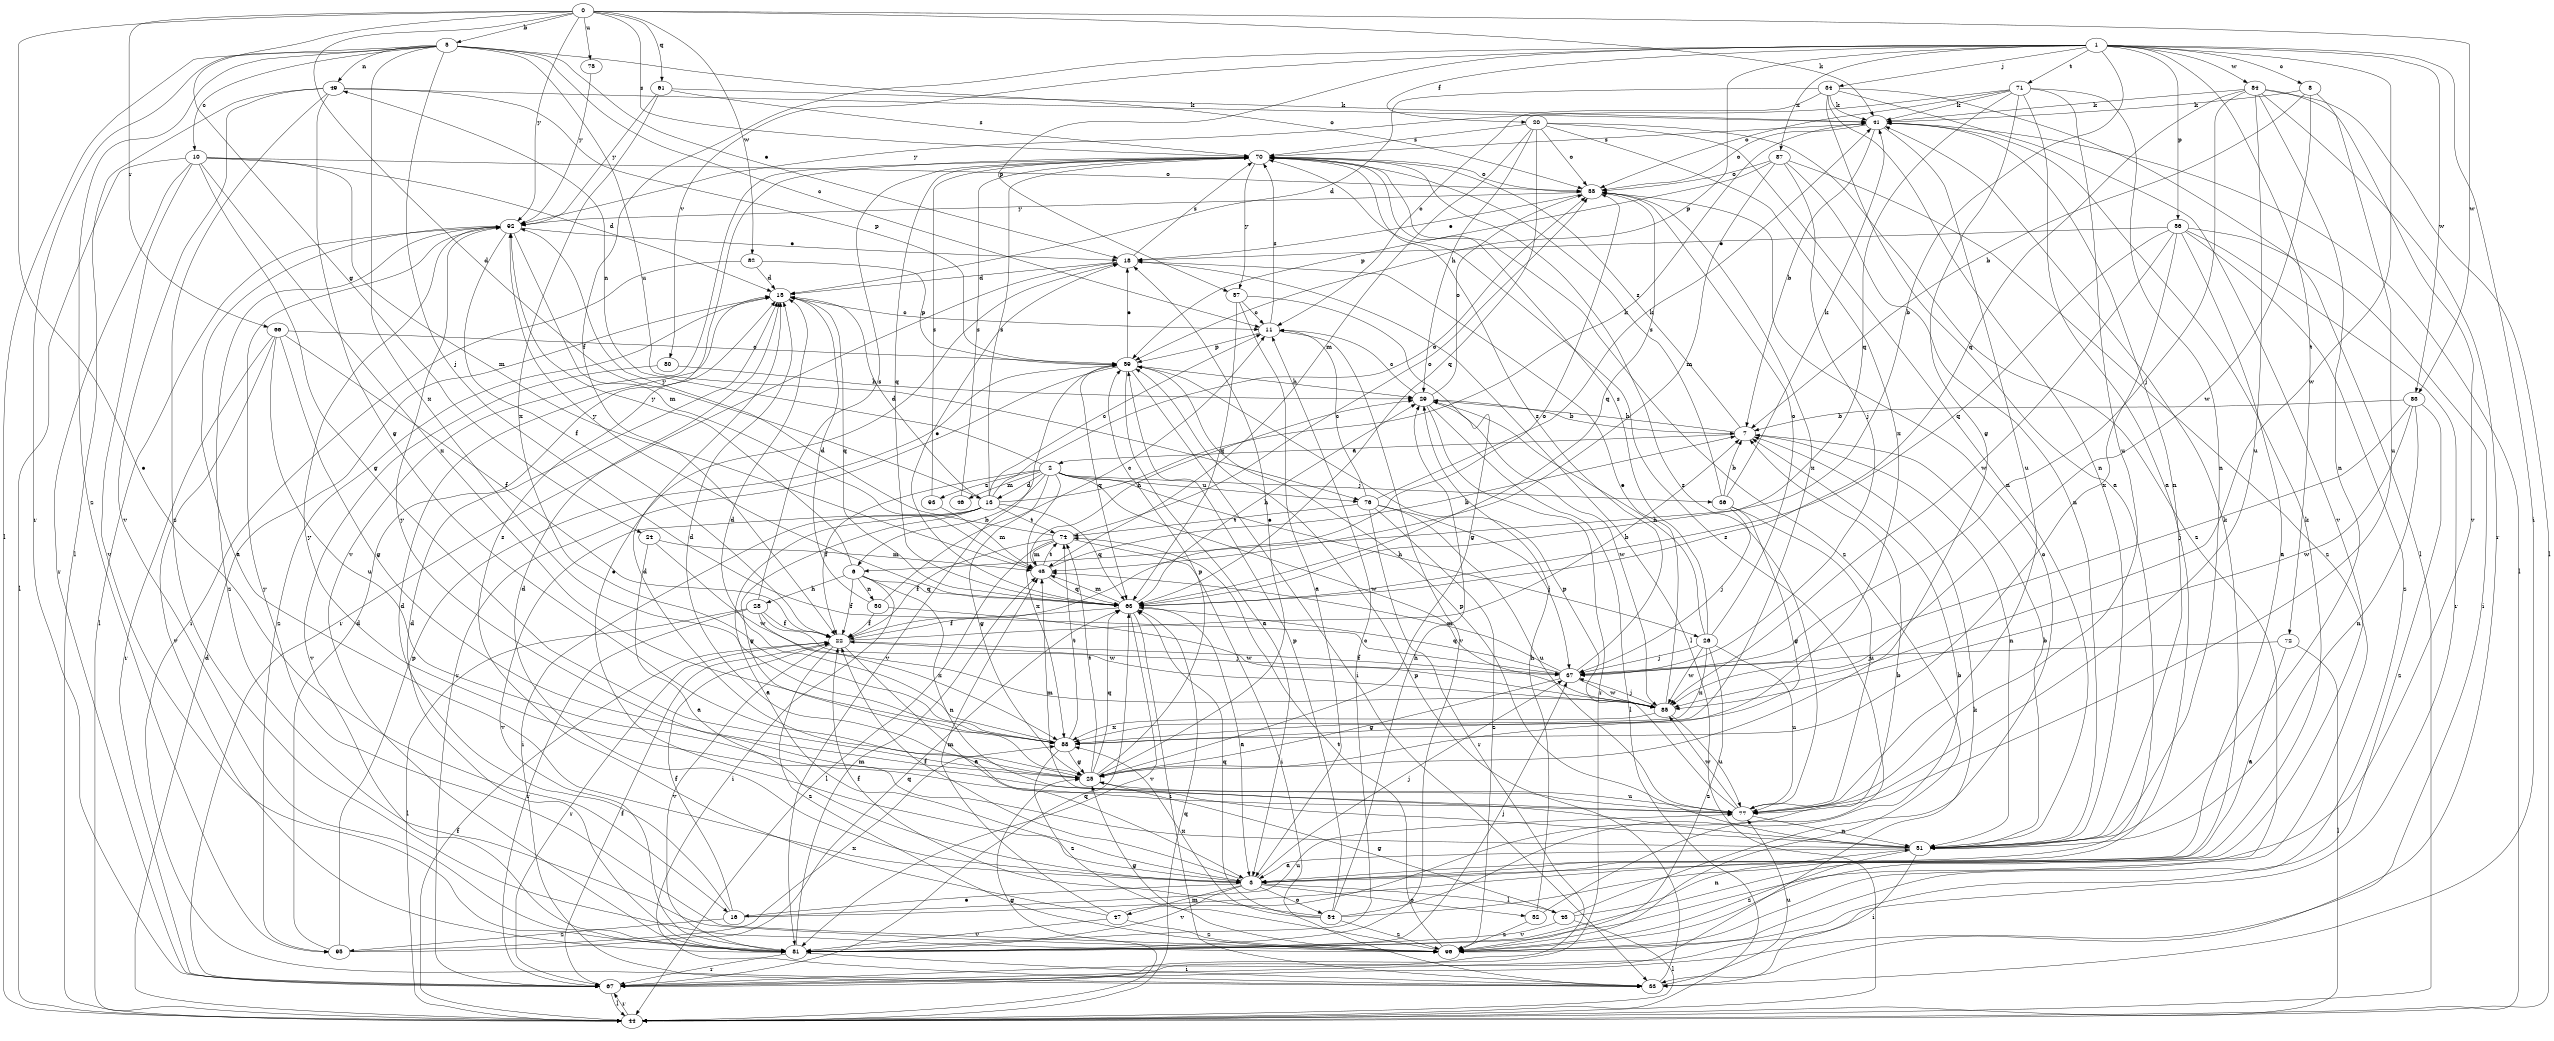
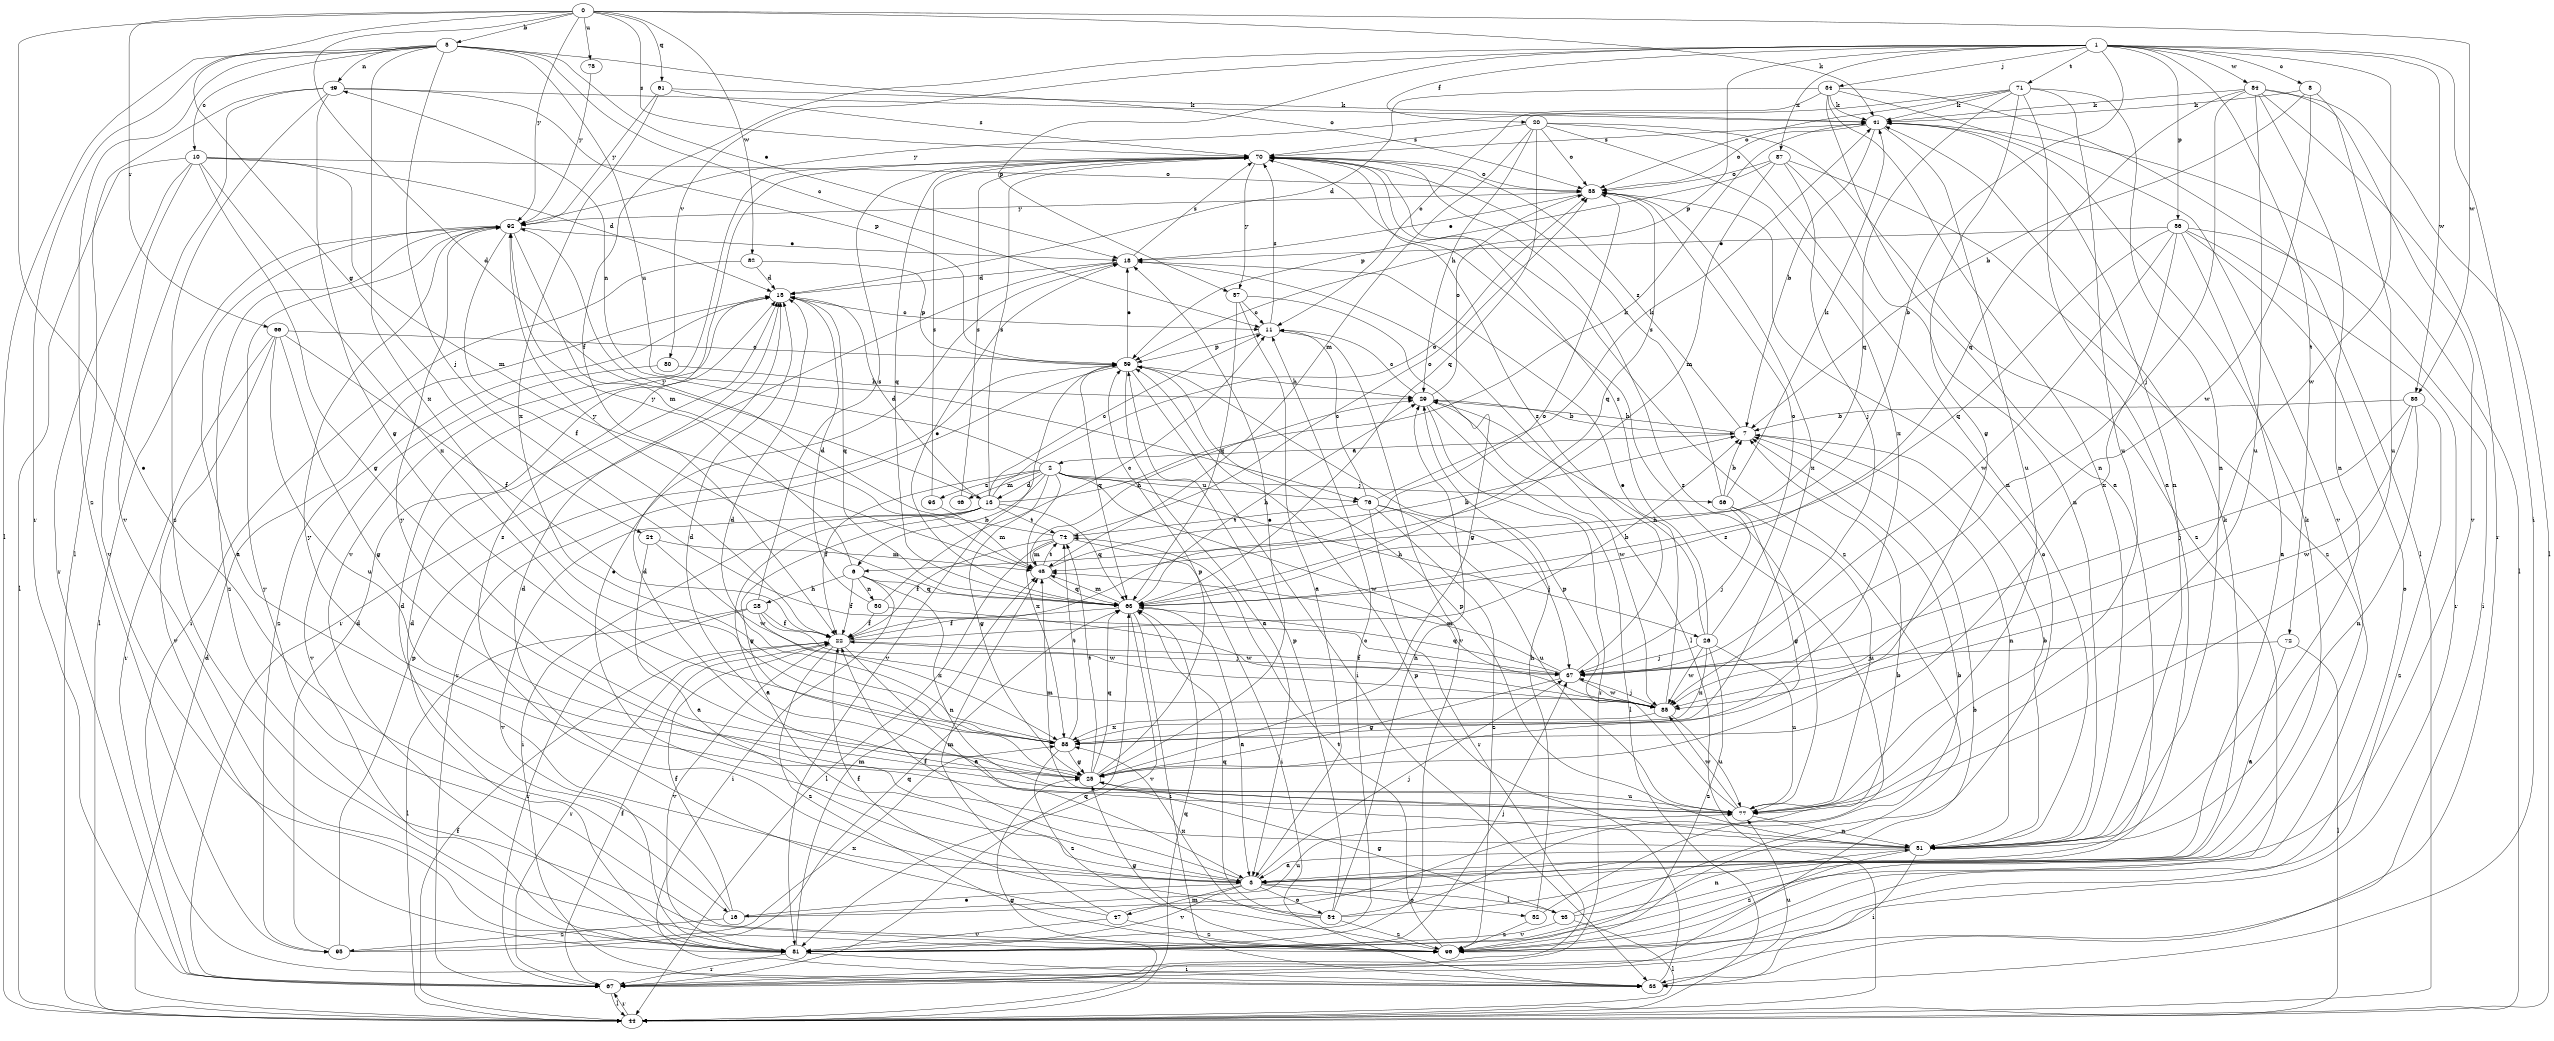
edge "56" -> "96": label "z" -> "o"
edge "67" -> "7": label "k" -> "b"
